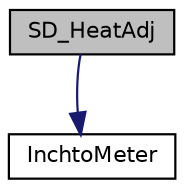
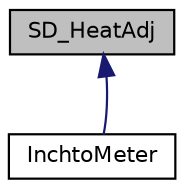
edge "SD_HeatAdj" -> "InchtoMeter": reversed
